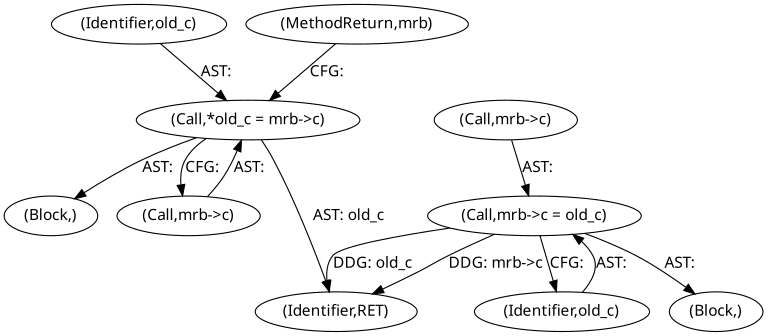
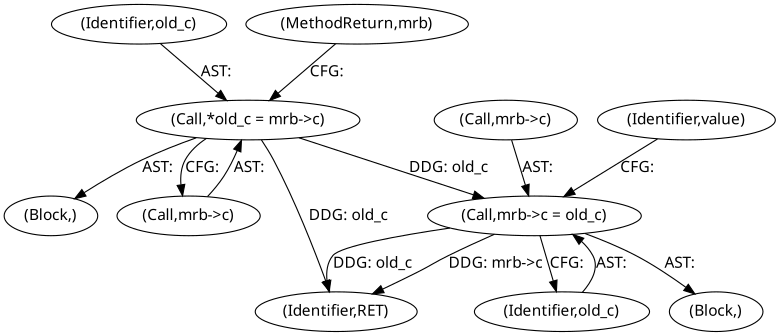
node "(Identifier,value)": added
edge "(Call,*old_c = mrb->c)" -> "(Call,mrb->c = old_c)": added, label "DDG: old_c"
edge "(Call,*old_c = mrb->c)" -> "(Identifier,RET)": label "AST: old_c" -> "DDG: old_c"
